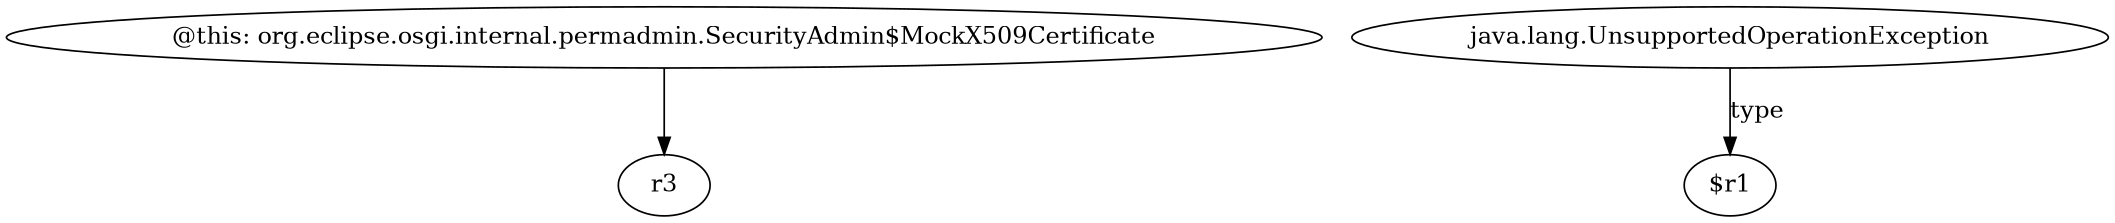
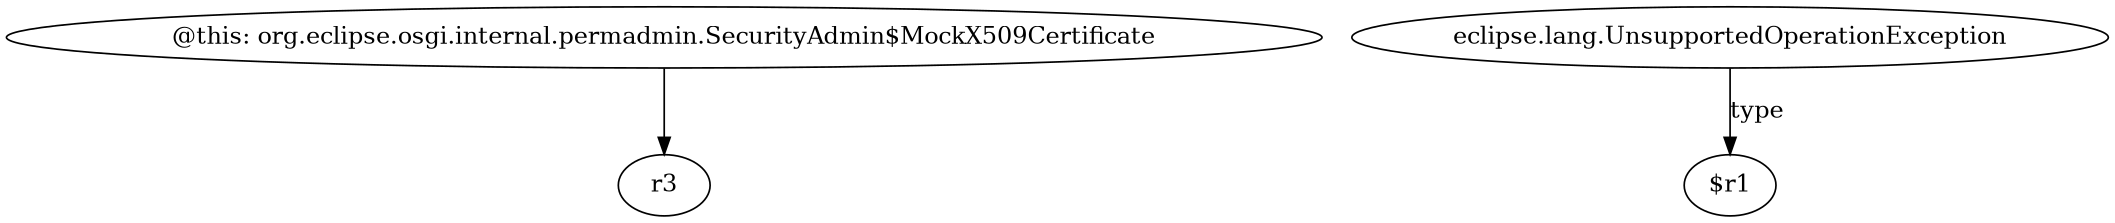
node "java.lang.UnsupportedOperationException": label "java.lang.UnsupportedOperationException" -> "eclipse.lang.UnsupportedOperationException"
